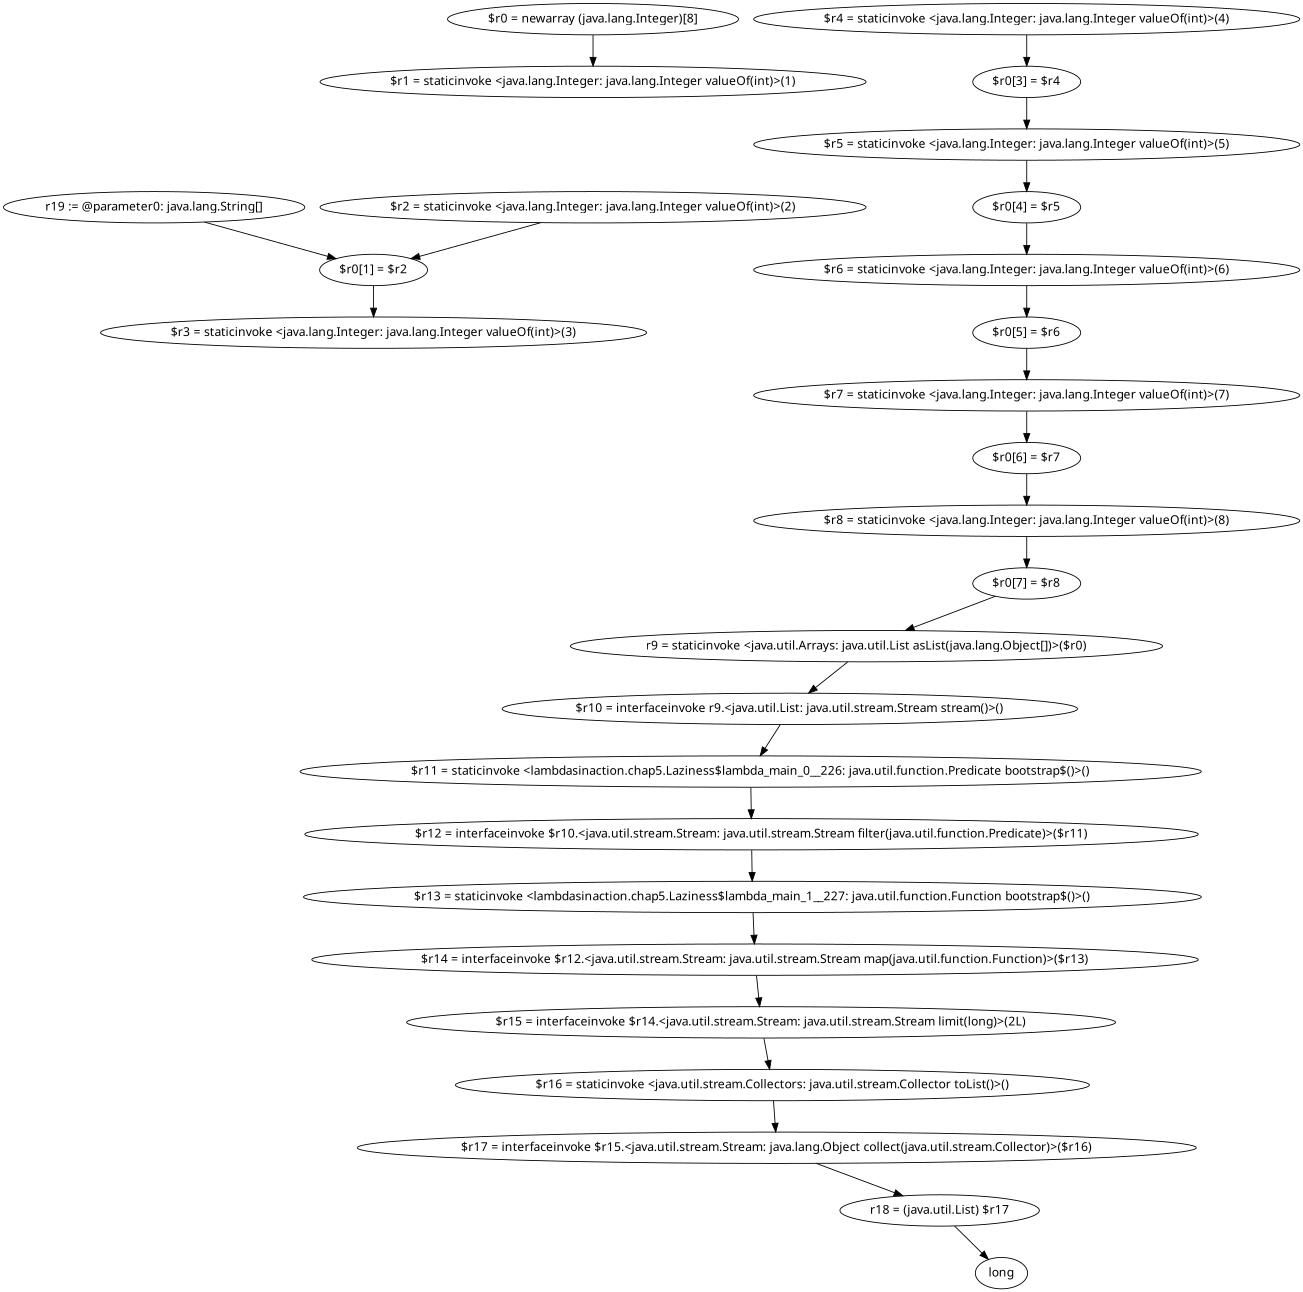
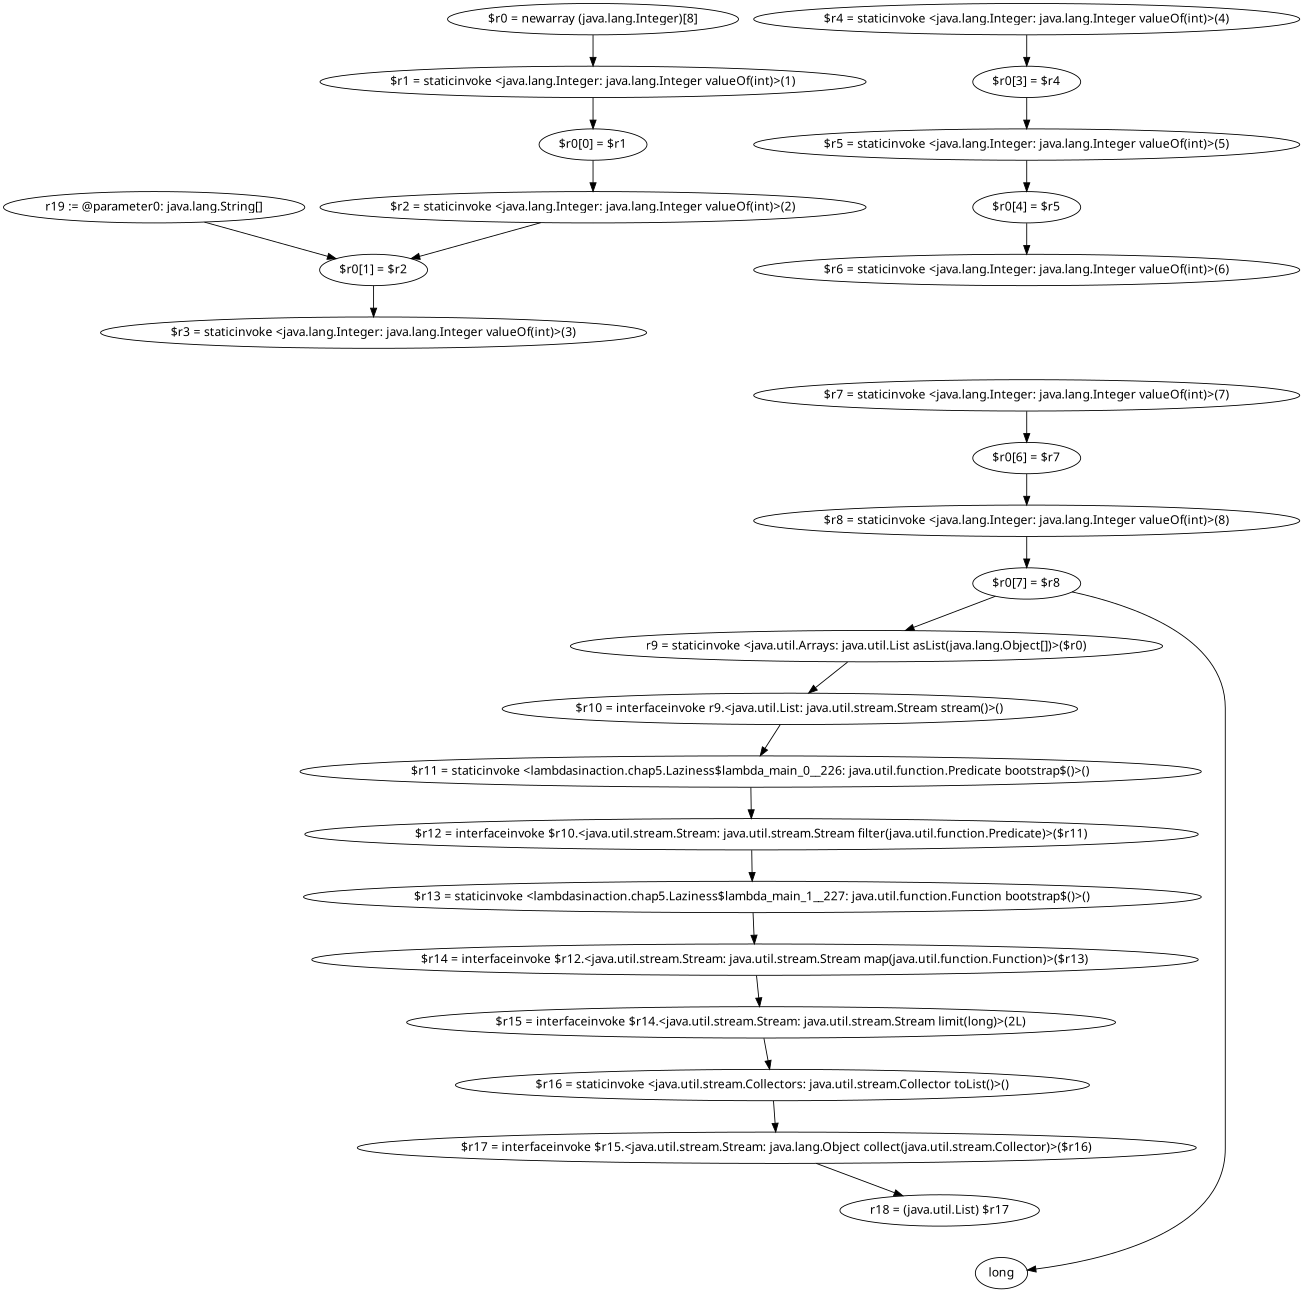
node "$r0[0] = $r1": added
node "$r0[5] = $r6": removed
edge "r18 = (java.util.List) $r17" -> "long": now "$r0[7] = $r8" -> "long"
